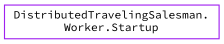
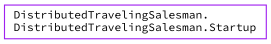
node "DistributedTravelingSalesman. Worker.Startup": label "DistributedTravelingSalesman. Worker.Startup" -> "DistributedTravelingSalesman. DistributedTravelingSalesman.Startup"
